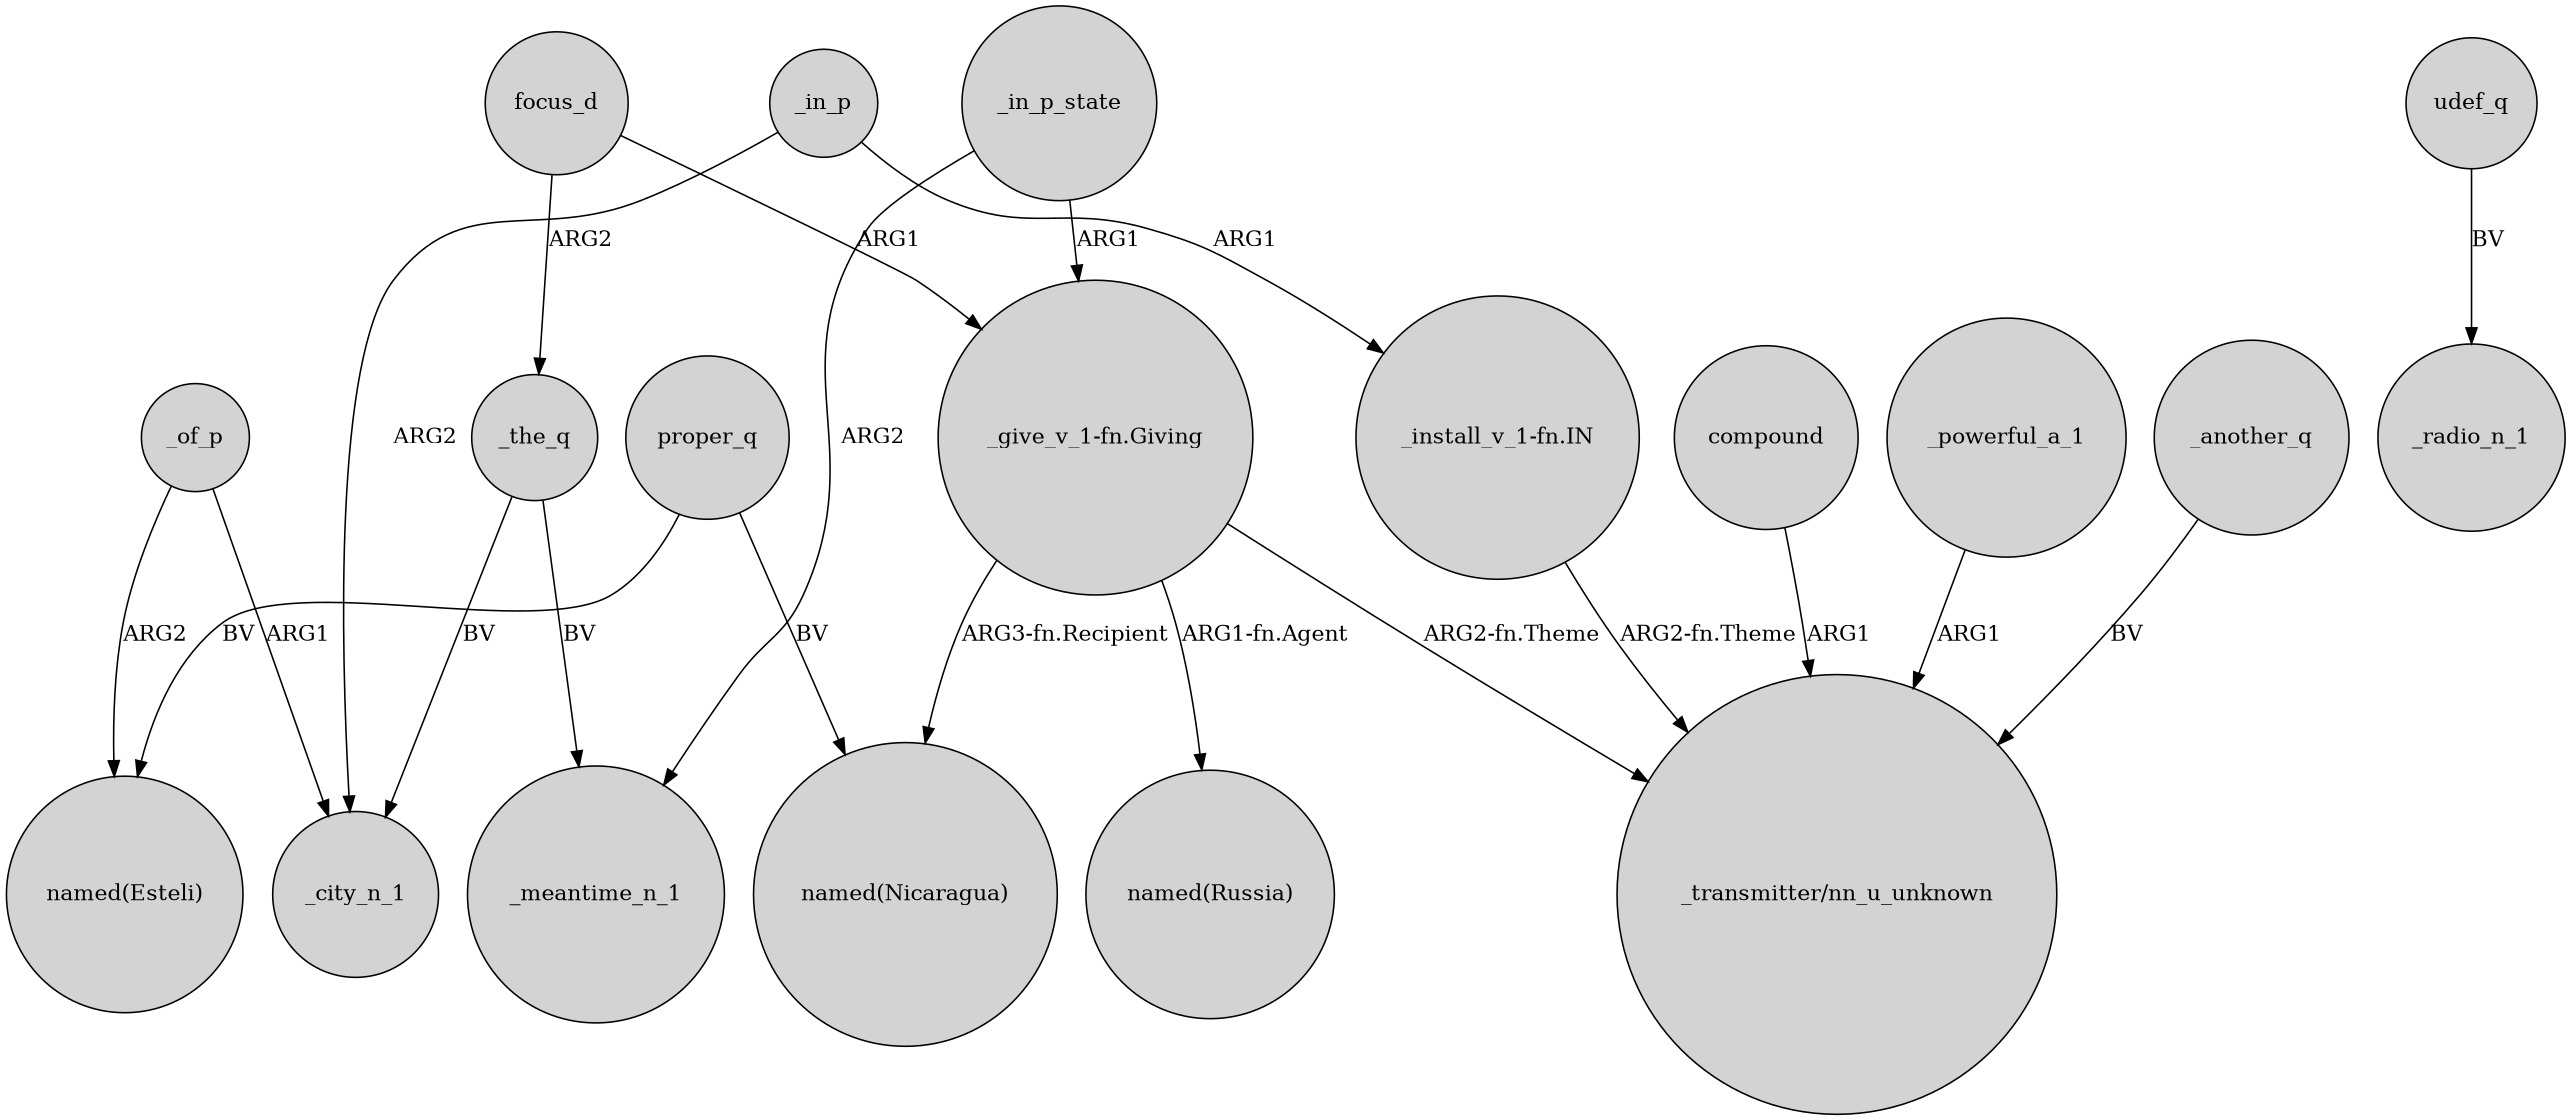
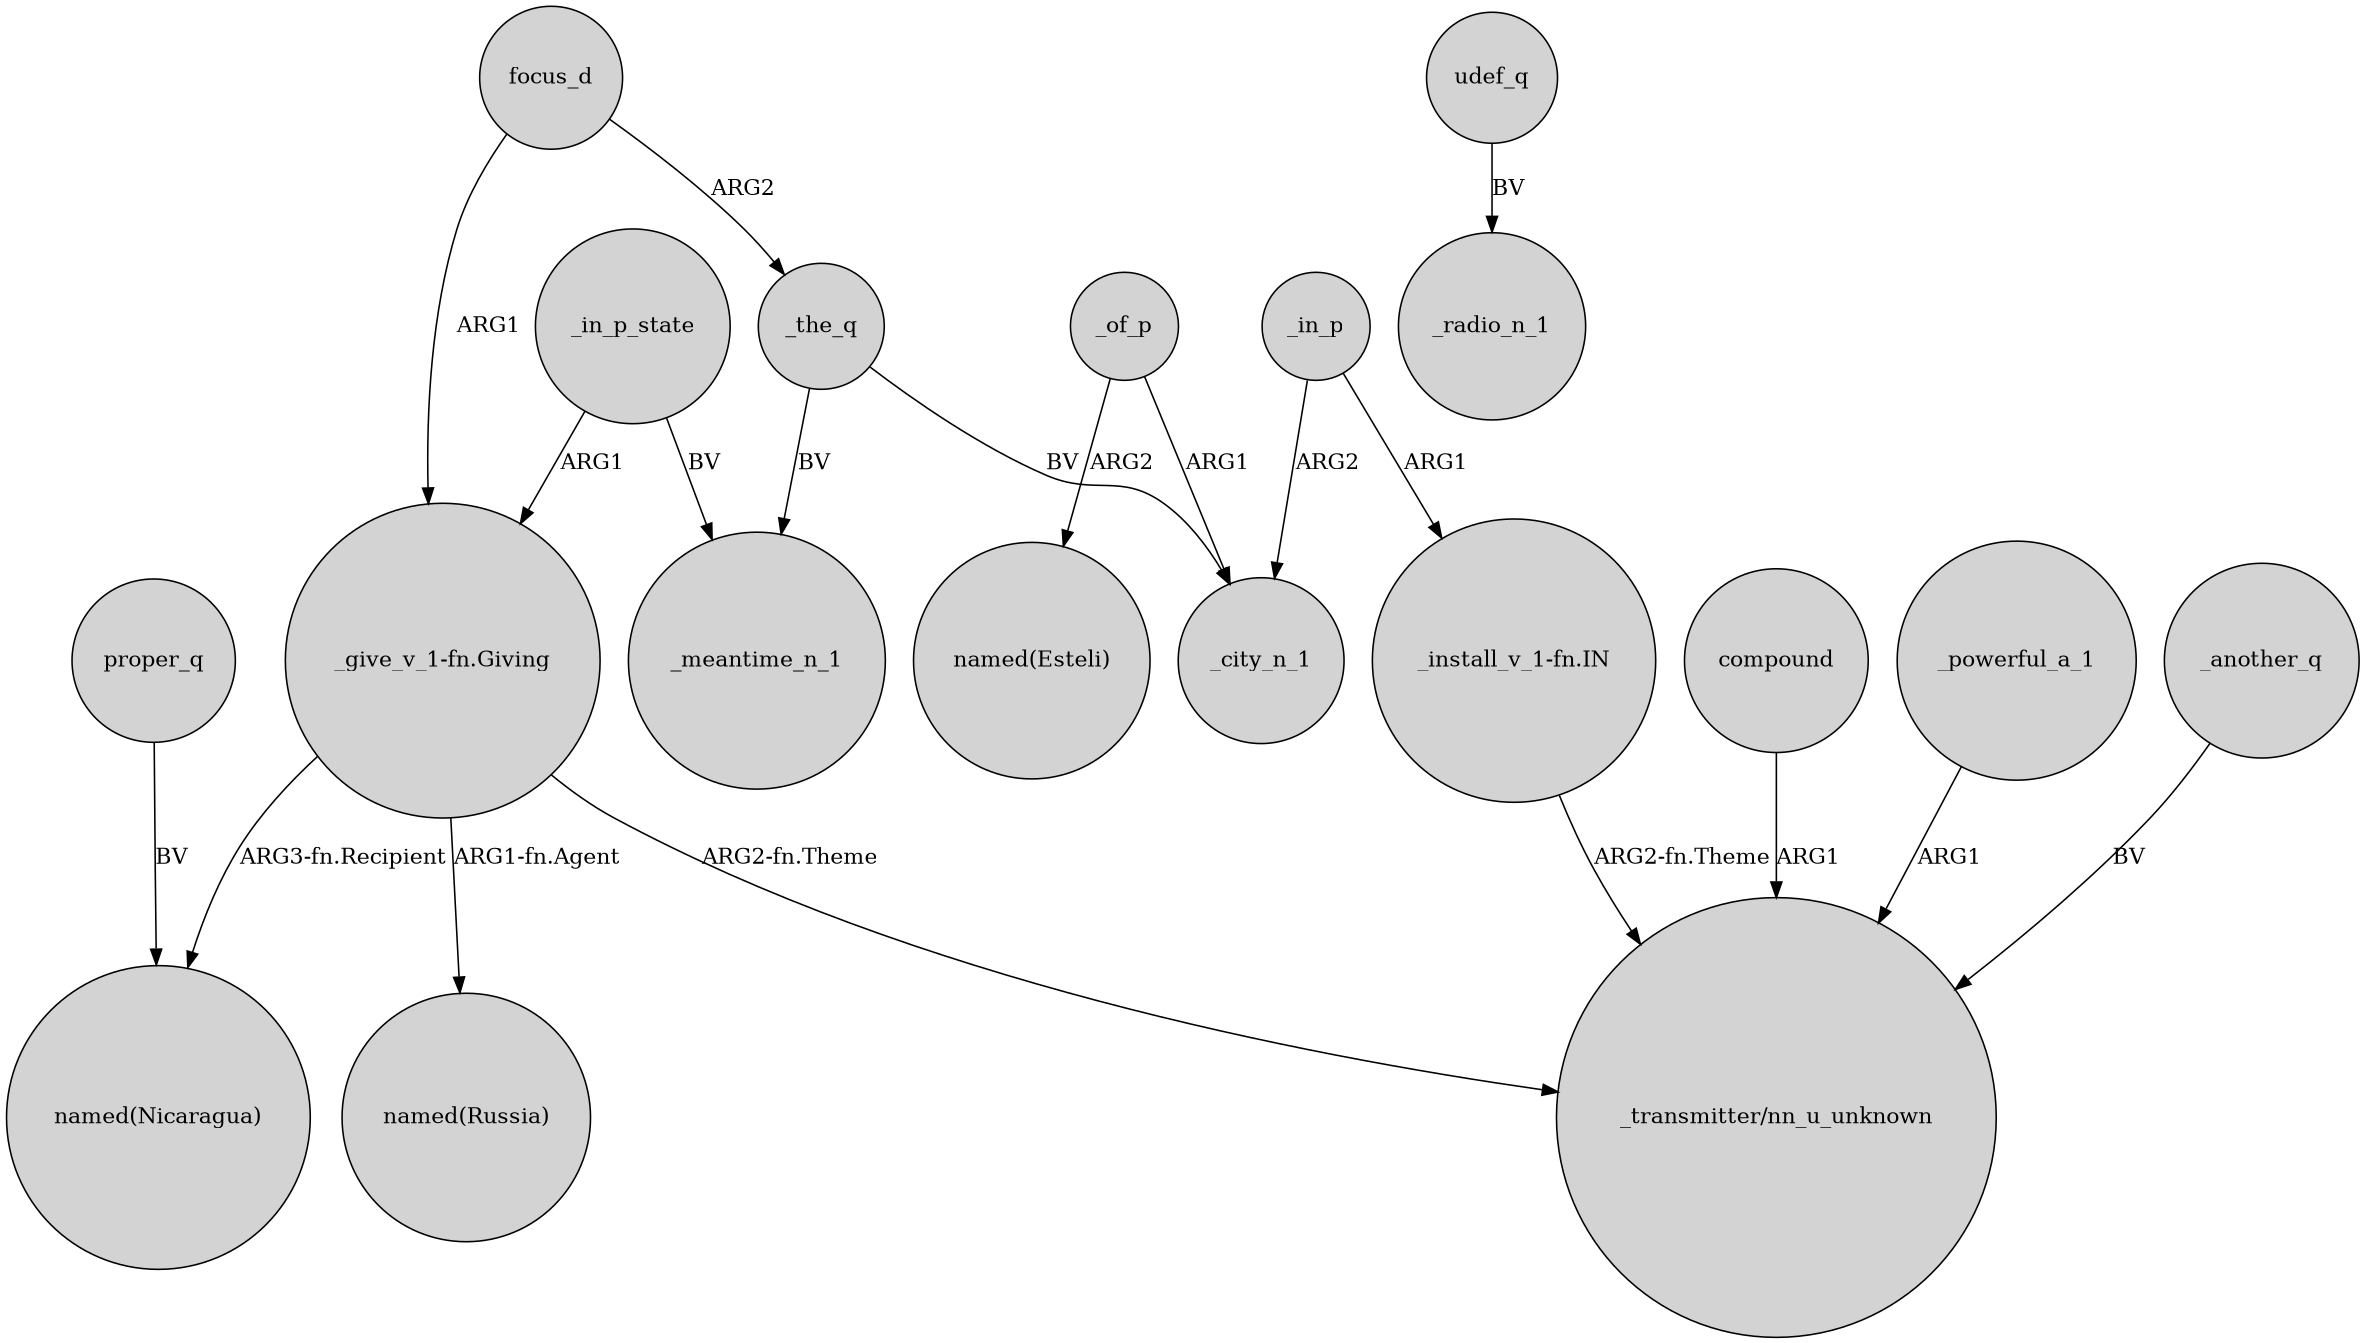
edge "_in_p_state" -> "_meantime_n_1": label "ARG2" -> "BV"
edge "proper_q" -> "named(Esteli)": removed, label "BV"
